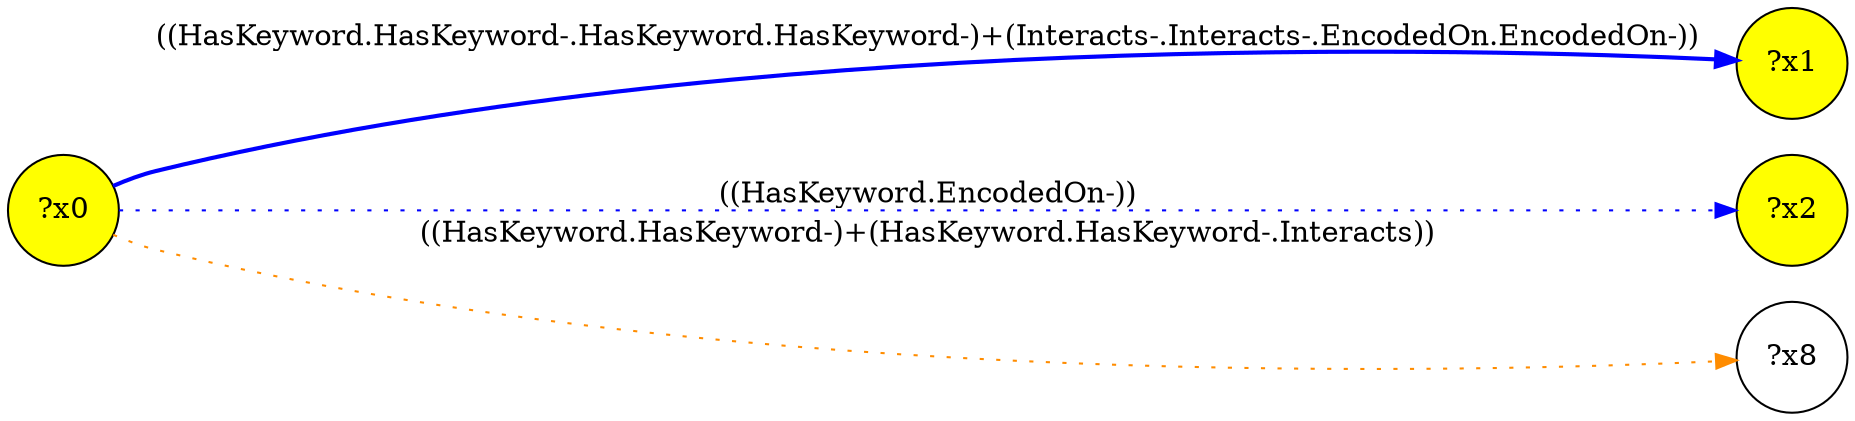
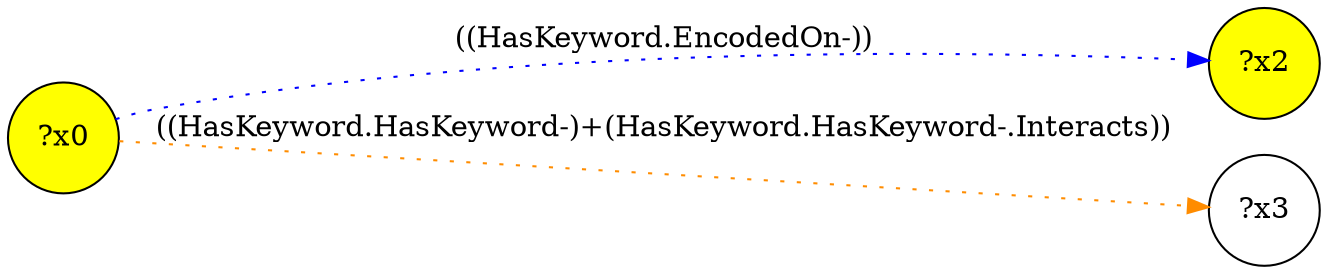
node "?x1": removed
node "?x8": label "?x8" -> "?x3"
